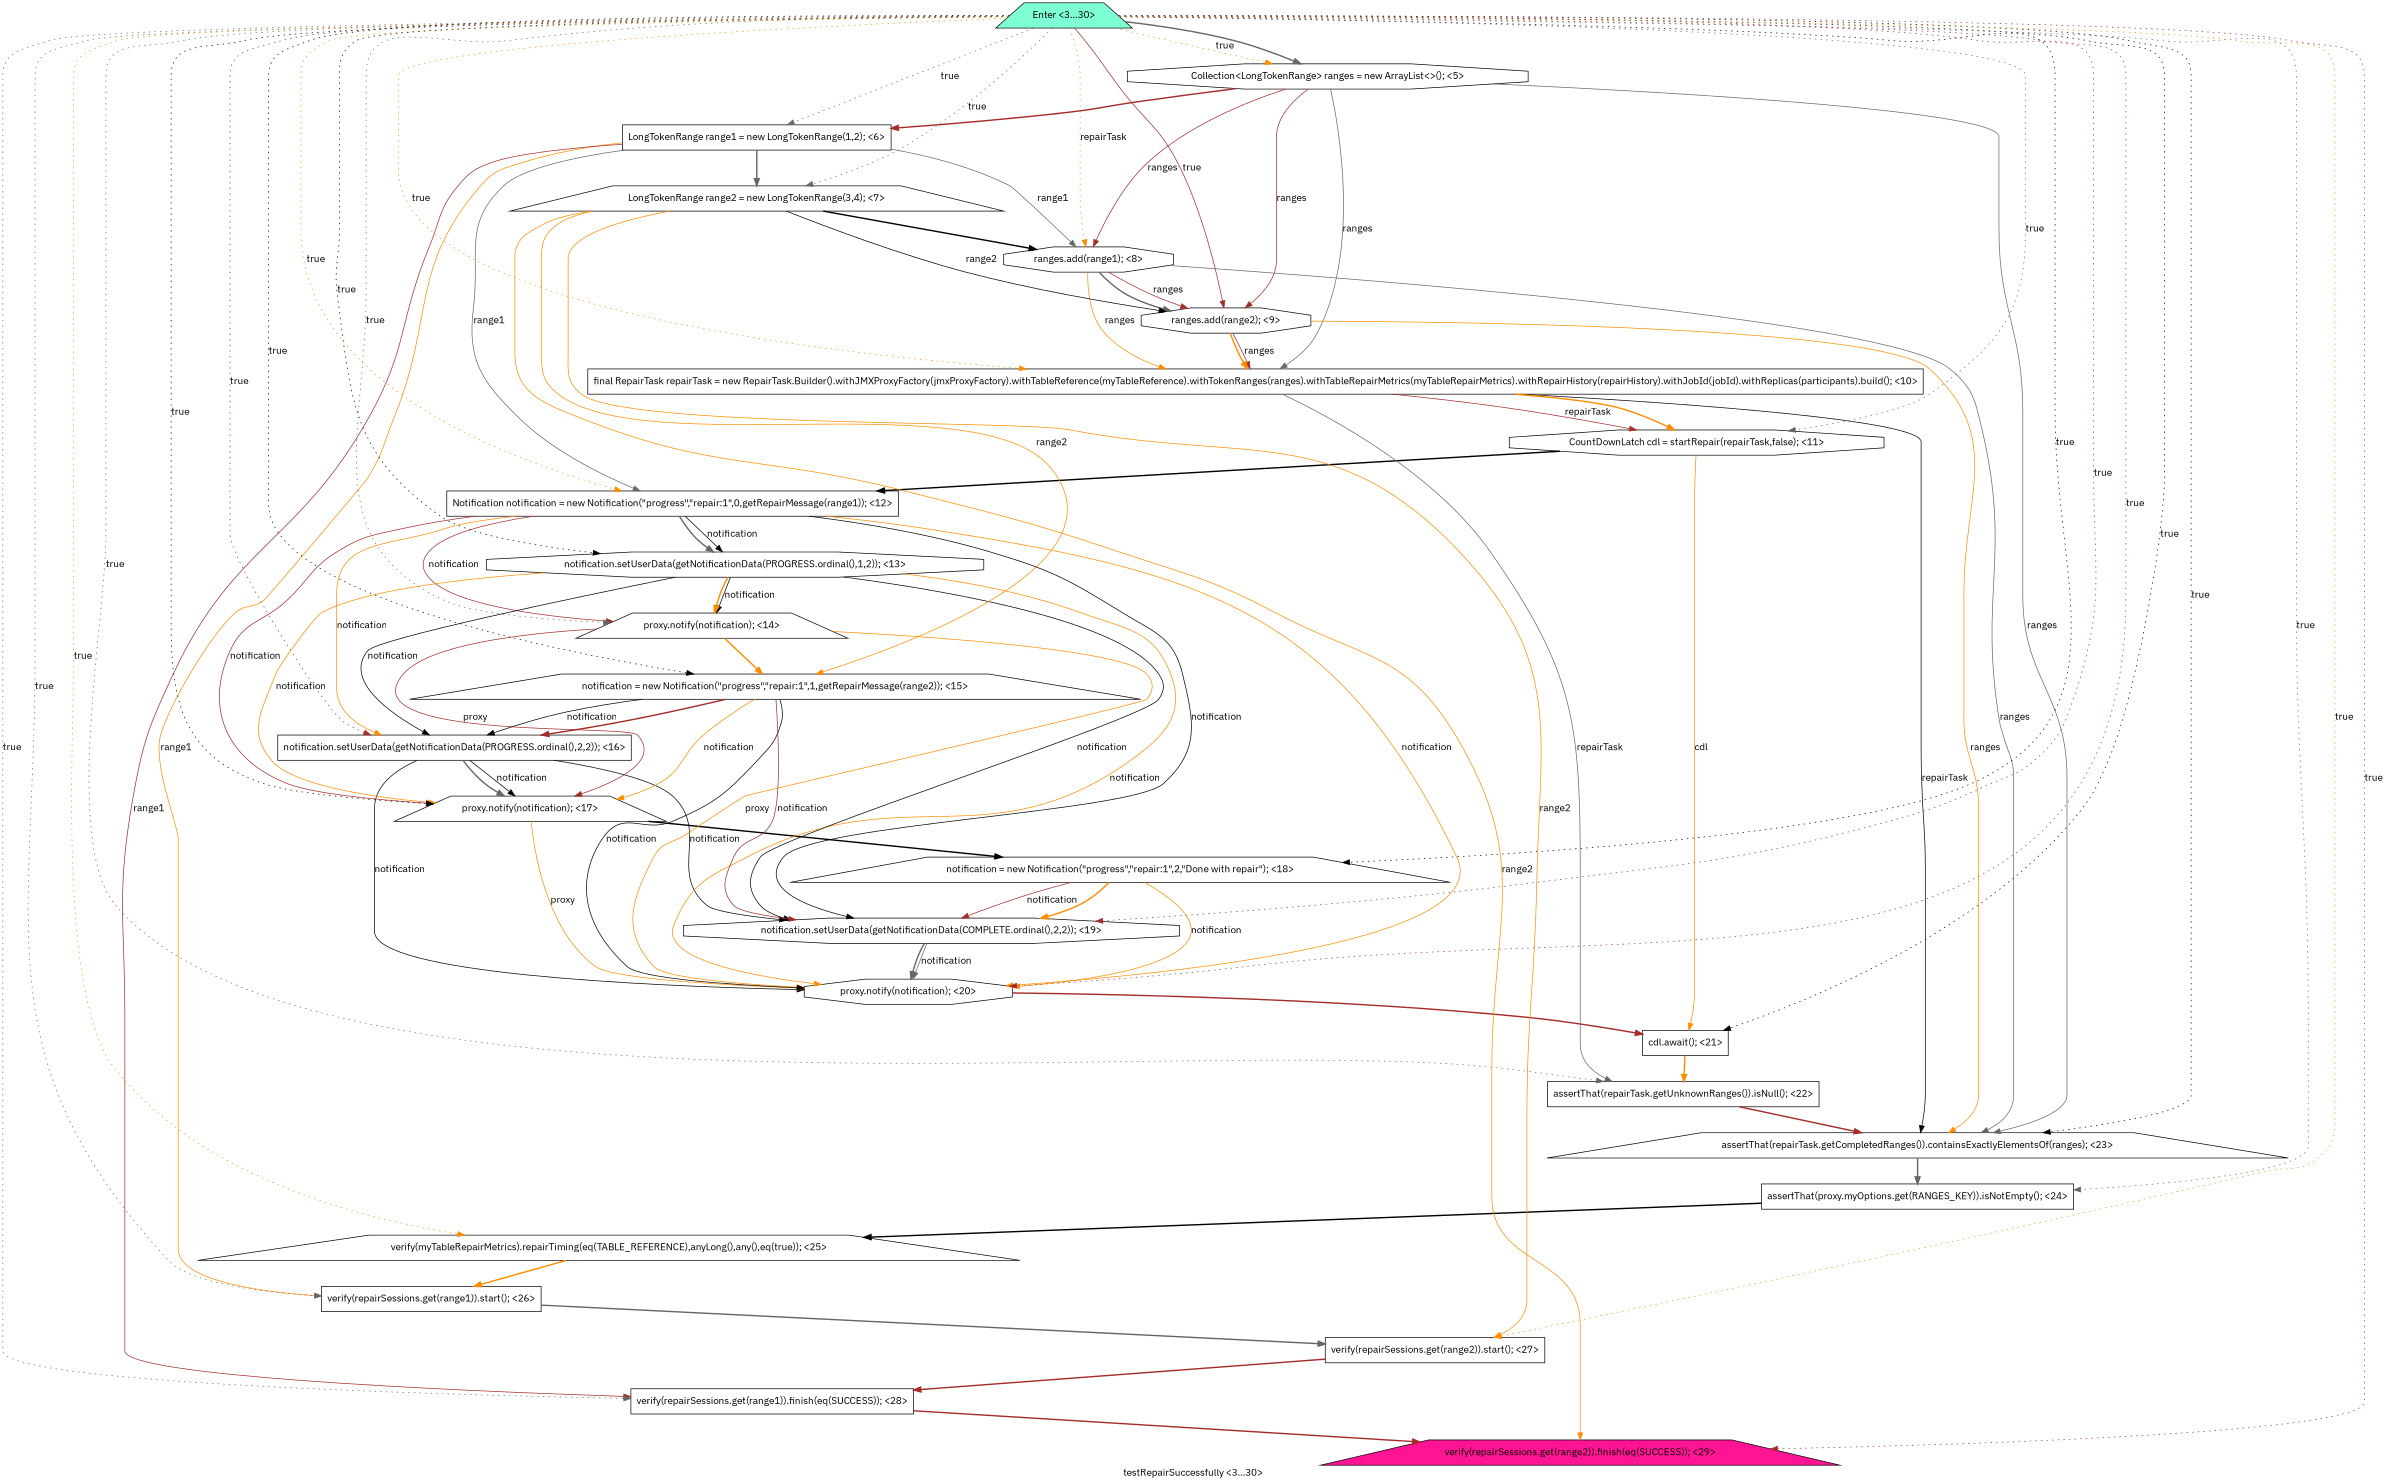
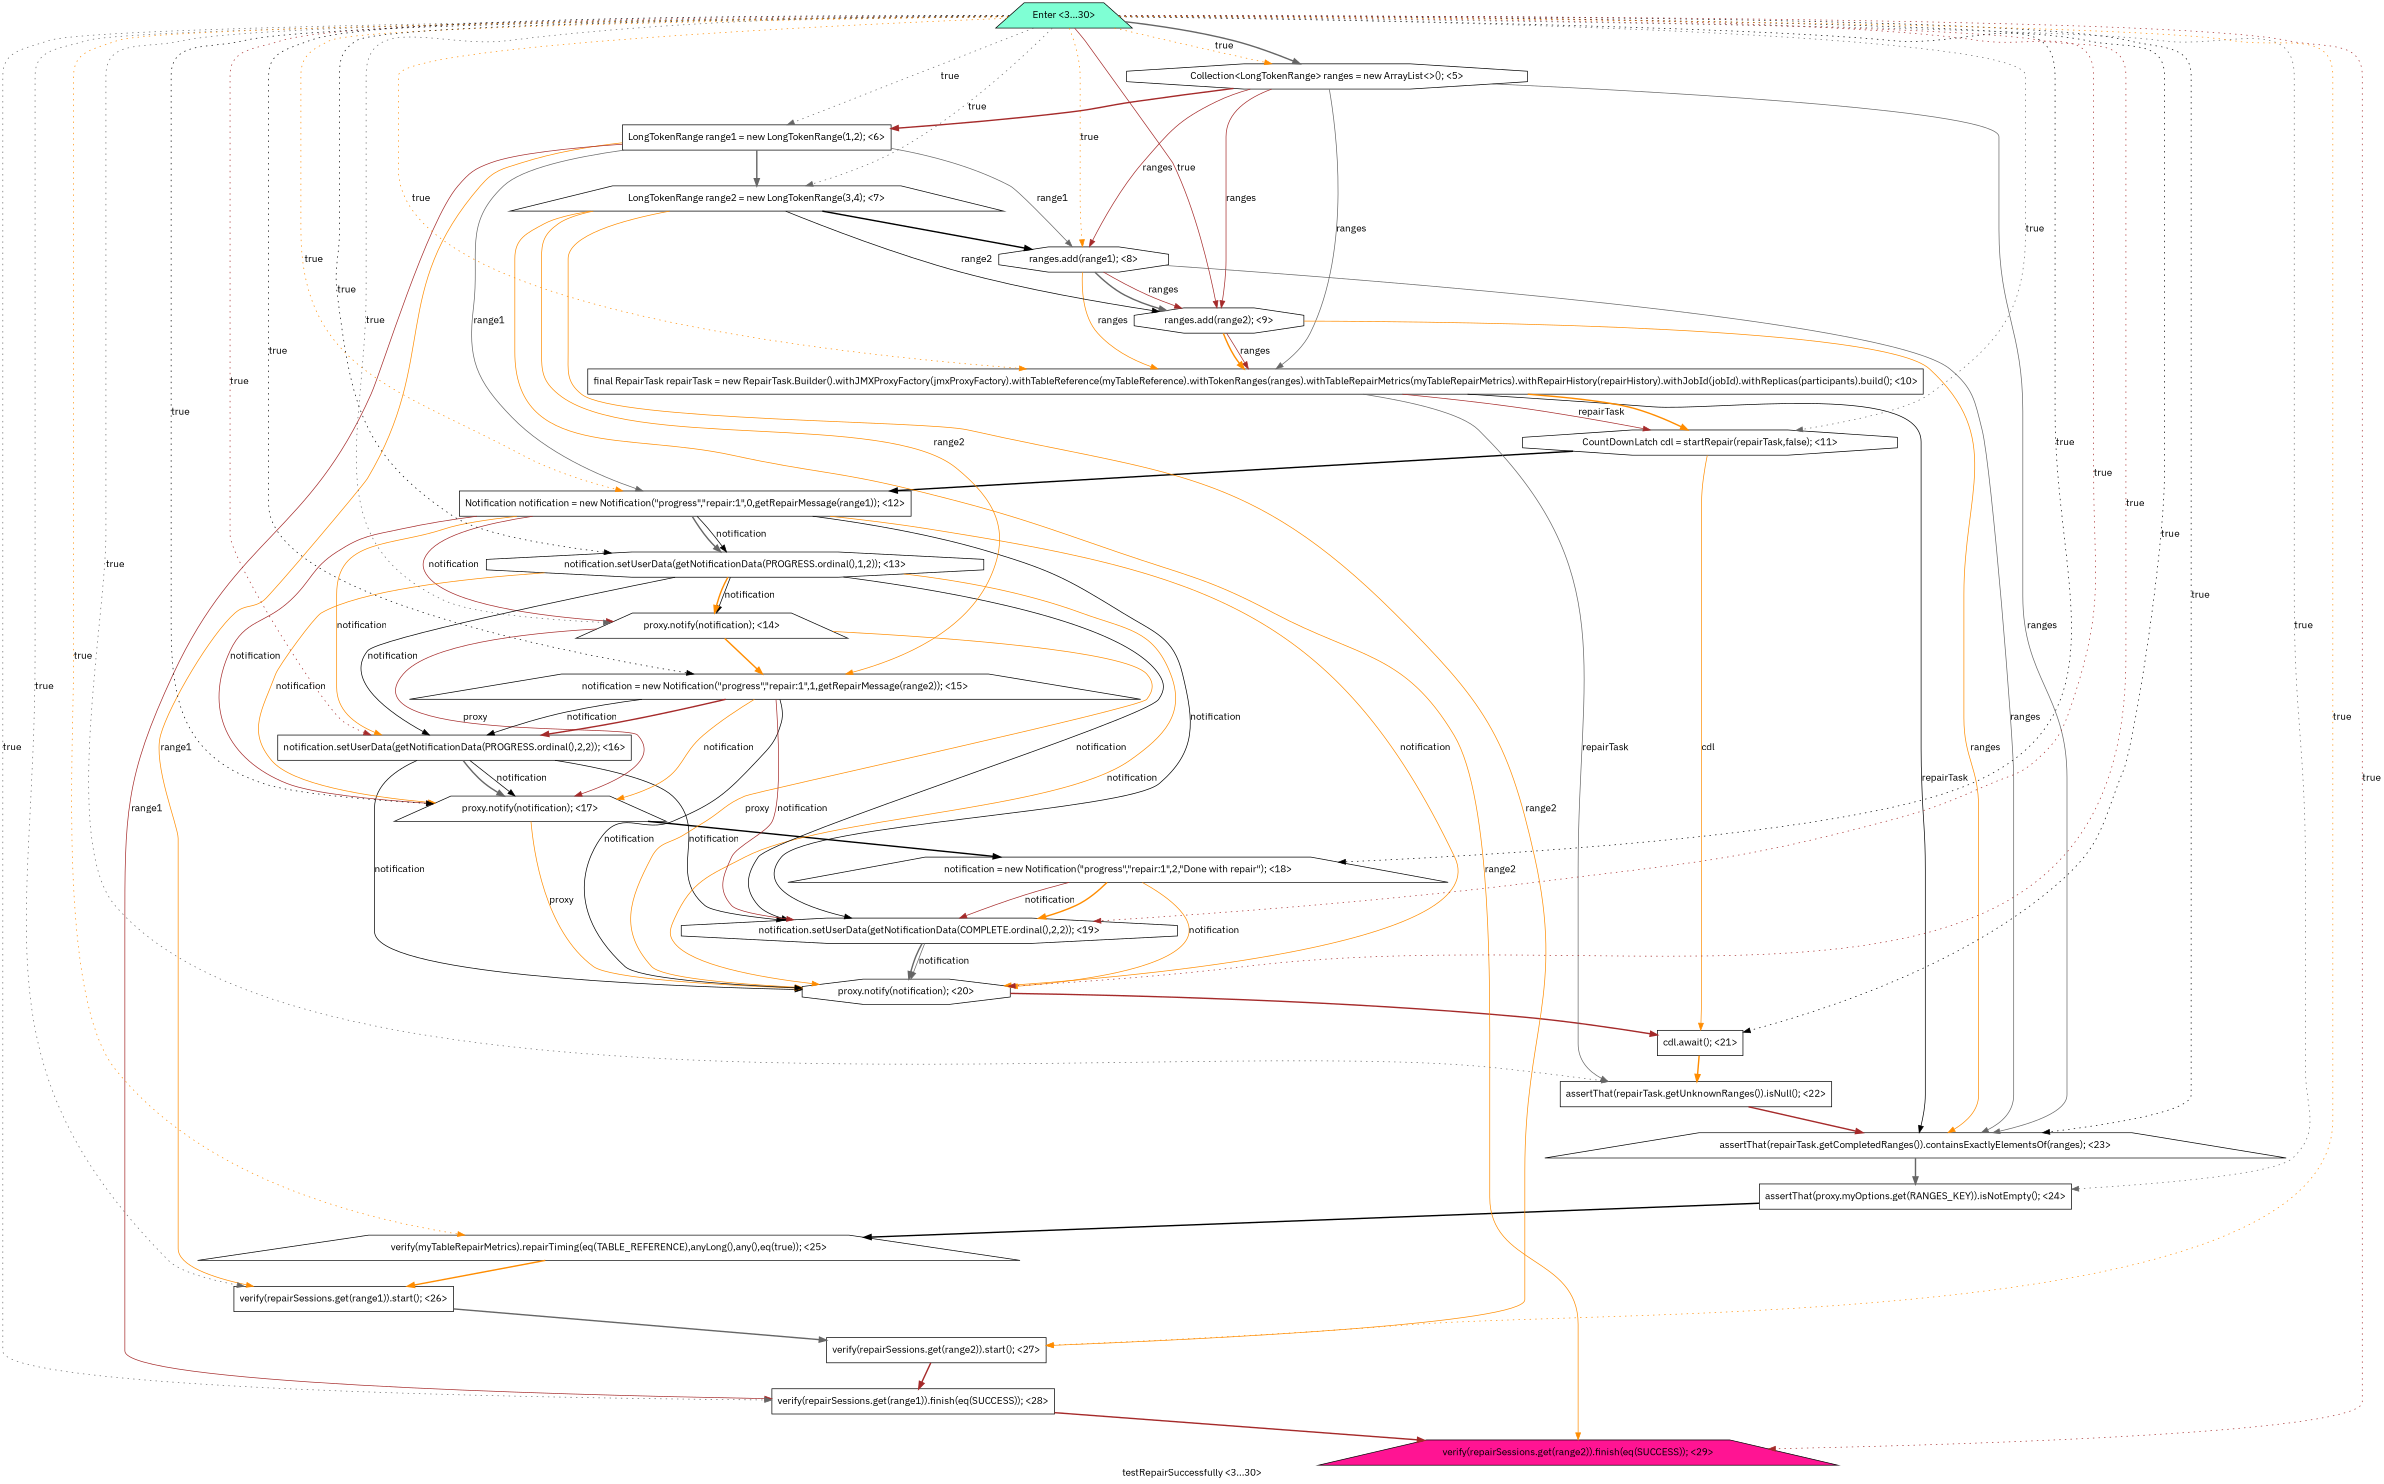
edge "Enter <3...30>" -> "ranges.add(range1); <8>": label "repairTask" -> "true"
